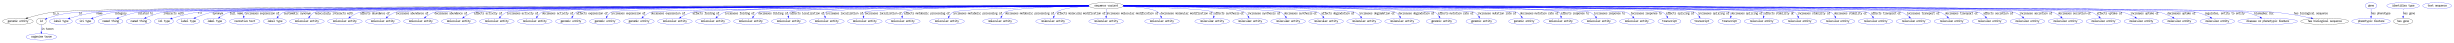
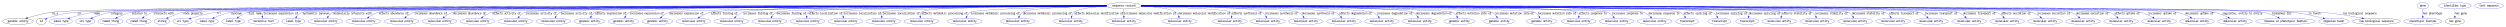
node "string": added
edge "id" -> "organism taxon": now "sequence variant" -> "organism taxon"
